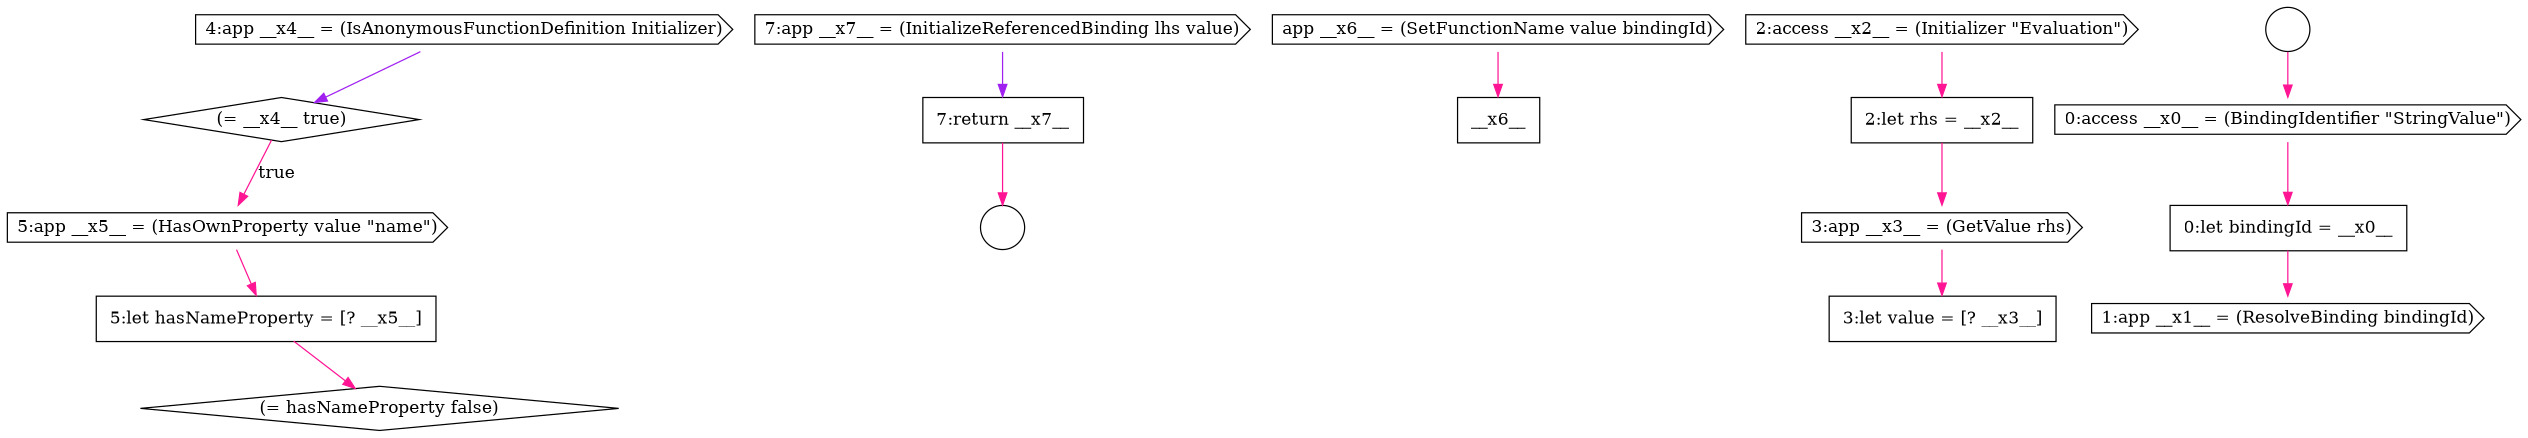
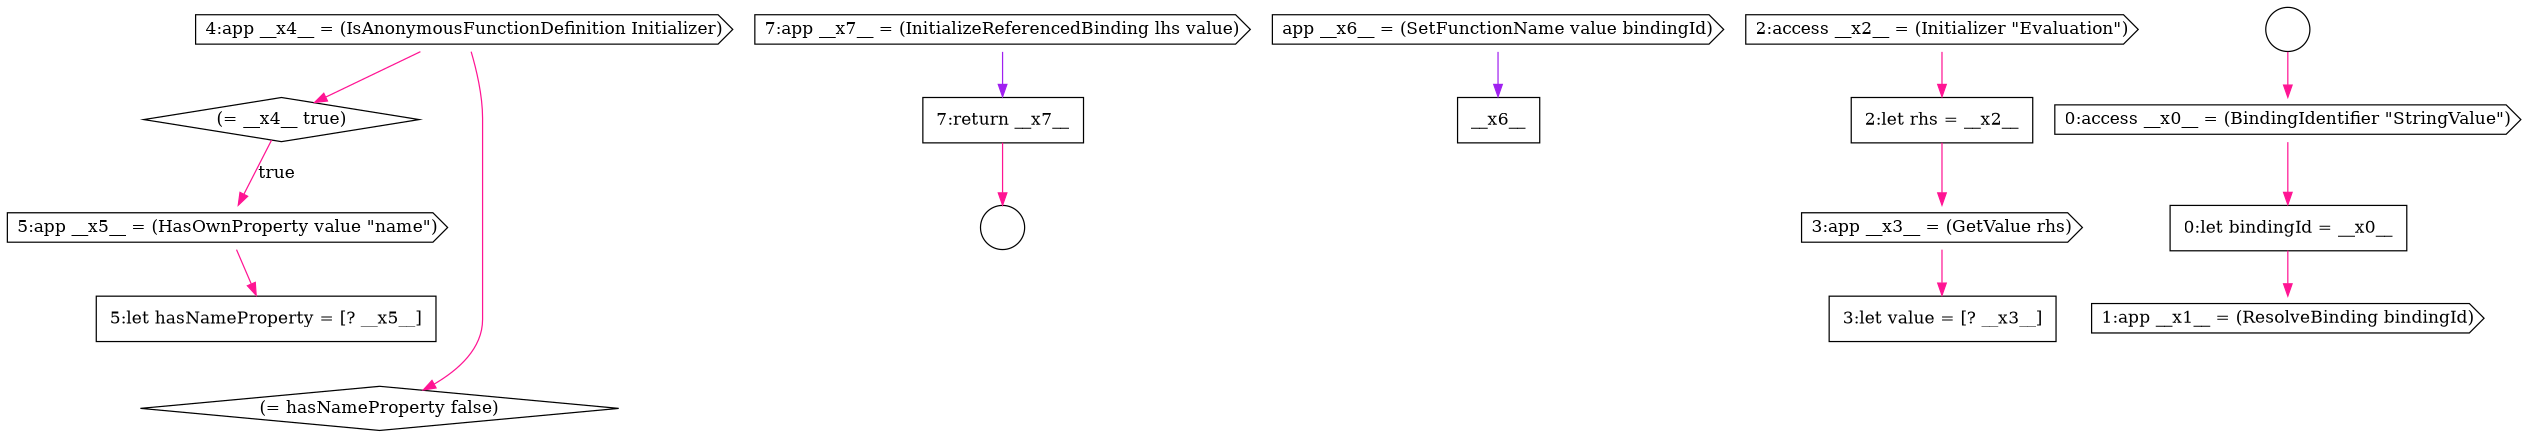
edge "app __x6__ = (SetFunctionName value bindingId)" -> "__x6__": color deeppink -> purple
edge "4:app __x4__ = (IsAnonymousFunctionDefinition Initializer)" -> "(= __x4__ true)": color purple -> deeppink
edge "5:let hasNameProperty = [? __x5__]" -> "(= hasNameProperty false)": now "4:app __x4__ = (IsAnonymousFunctionDefinition Initializer)" -> "(= hasNameProperty false)"
